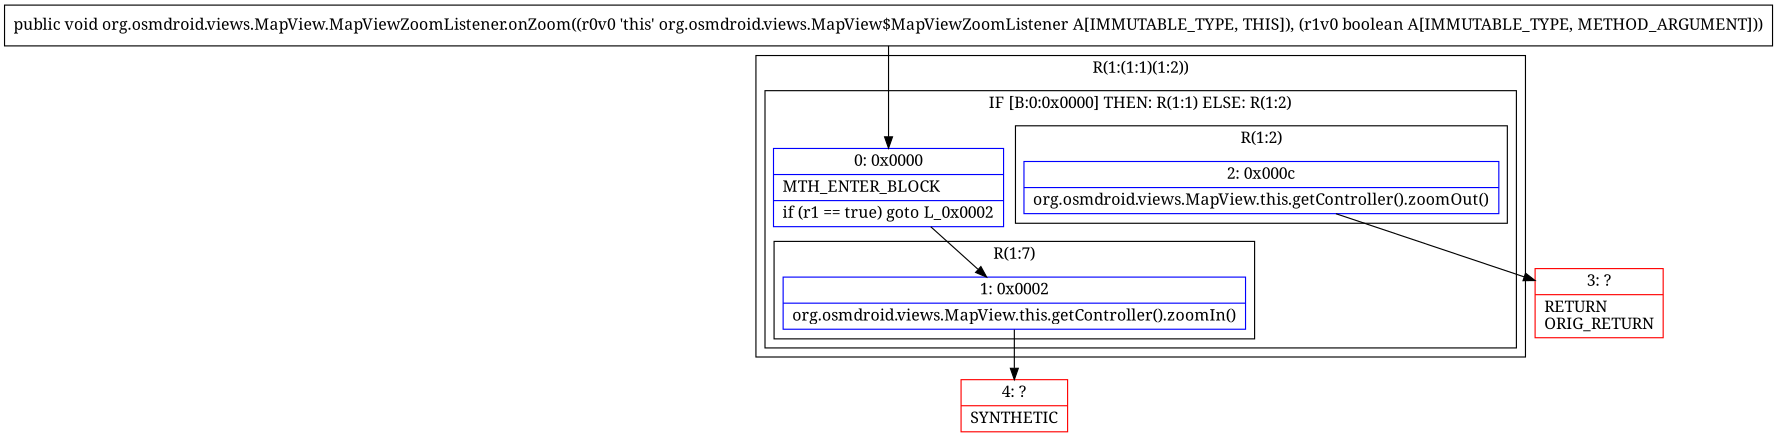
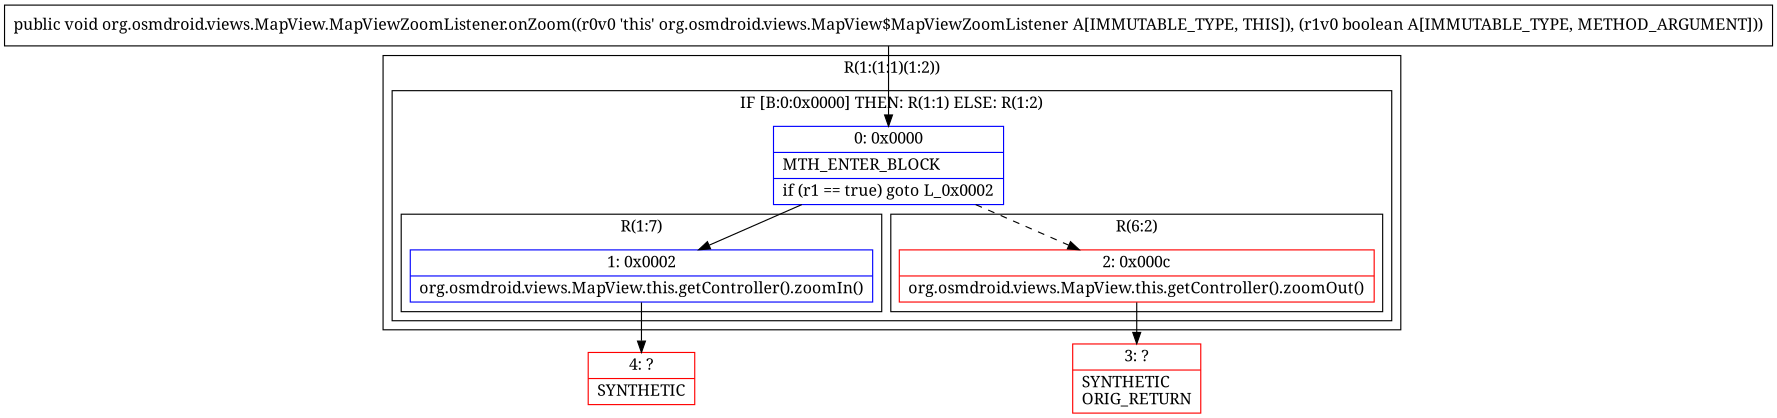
cluster "R(1:2)": label "R(1:2)" -> "R(6:2)"
node "2: 0x000c": color blue -> red
edge "0: 0x0000" -> "2: 0x000c": added
node "3: ?": text "RETURN" -> "SYNTHETIC"
